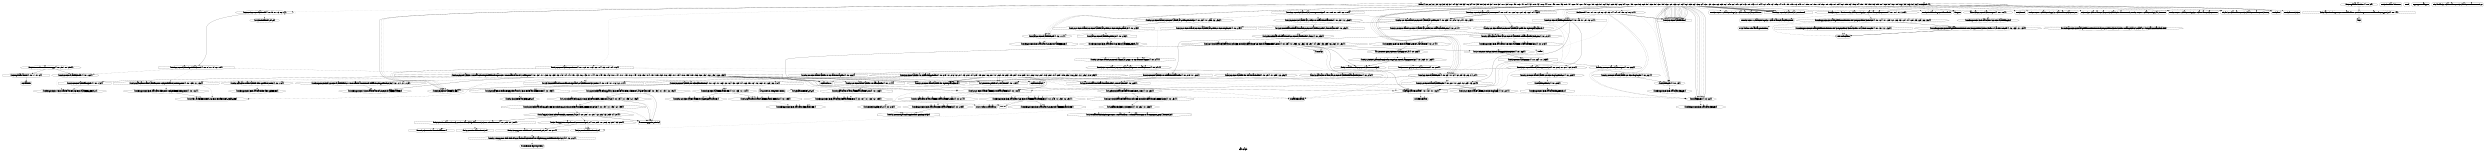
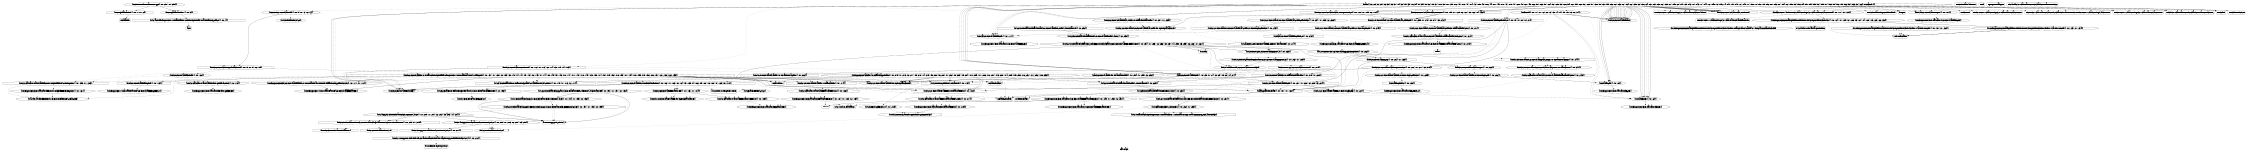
edge "{_GLOBAL__sub_I_TeaPot_0_0.cpp|{<s0>297|<s1>298}}" -> "{_ZNSt6vectorIiSaIiEE3endEv|{<s0>160}}": now "{_GLOBAL__sub_I_TeaPot_0_0.cpp|{<s0>297|<s1>298}}" -> "{__cxx_global_var_init.1|{<s0>3}}"
